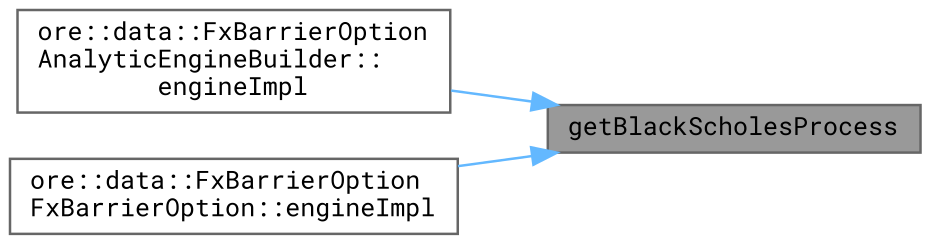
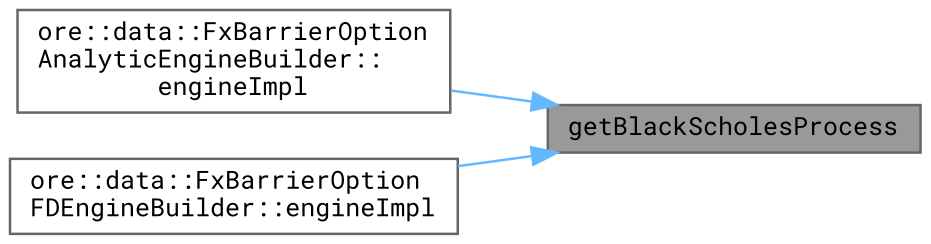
node "ore::data::FxBarrierOption FxBarrierOption::engineImpl": label "ore::data::FxBarrierOption FxBarrierOption::engineImpl" -> "ore::data::FxBarrierOption FDEngineBuilder::engineImpl"
